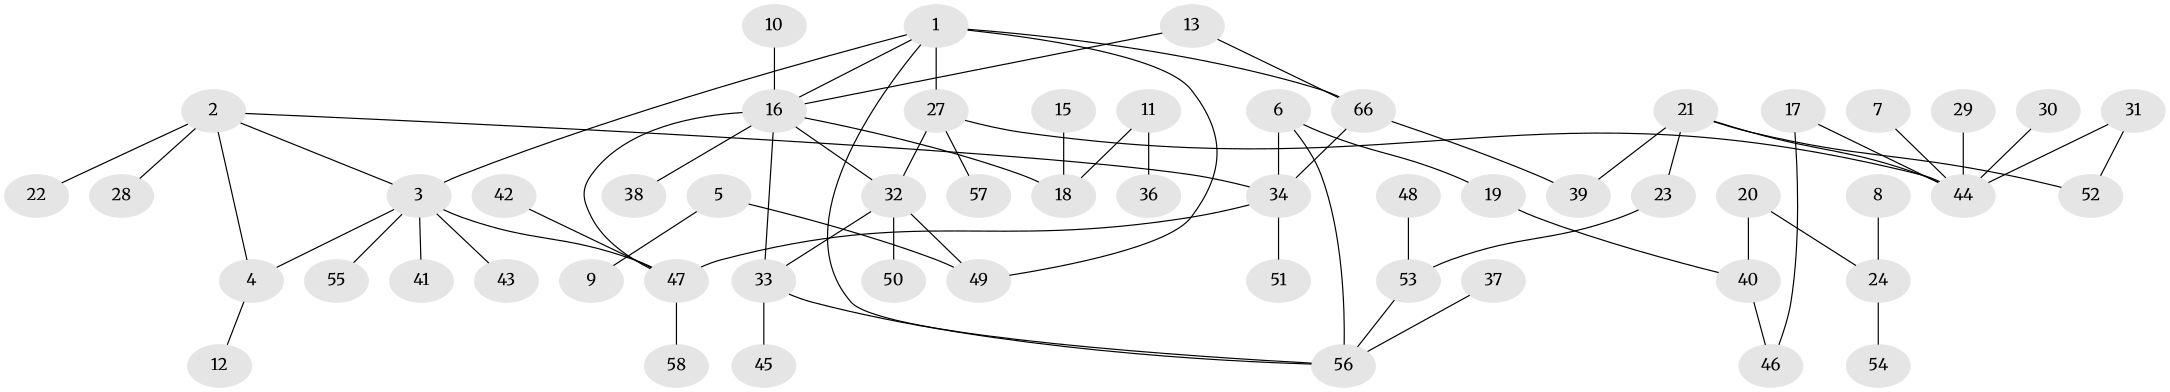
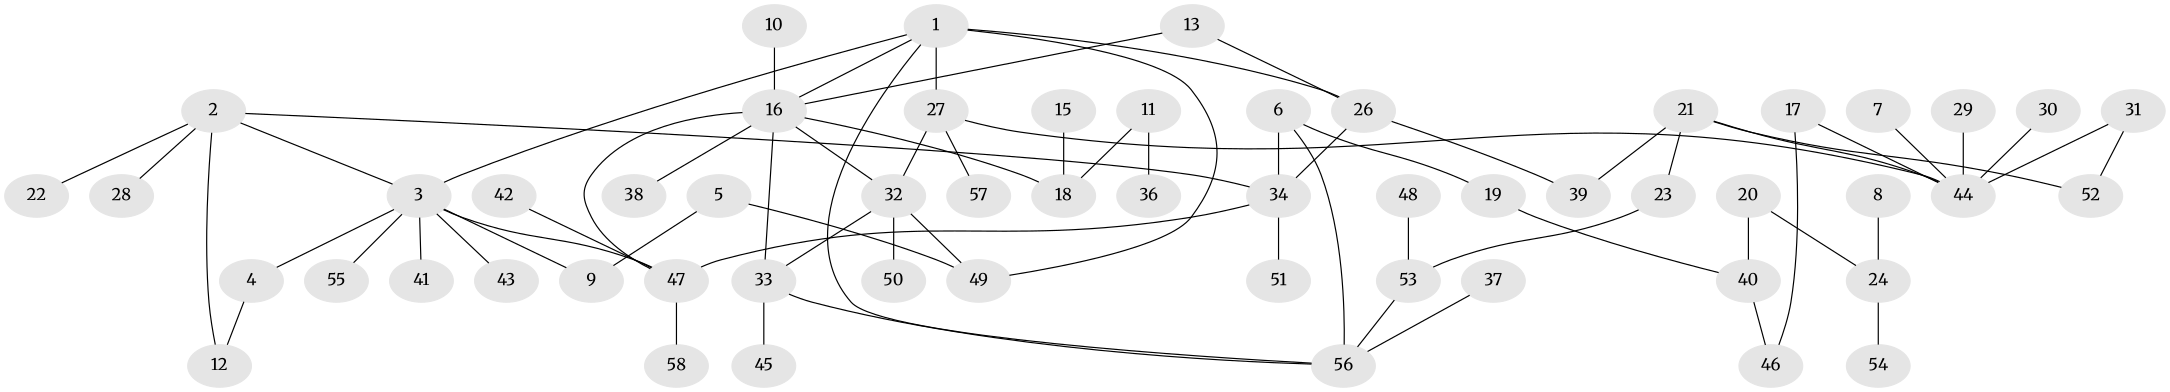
node "66": label "66" -> "26"
edge "2" -- "4": now "2" -- "12"
edge "3" -- "9": added
